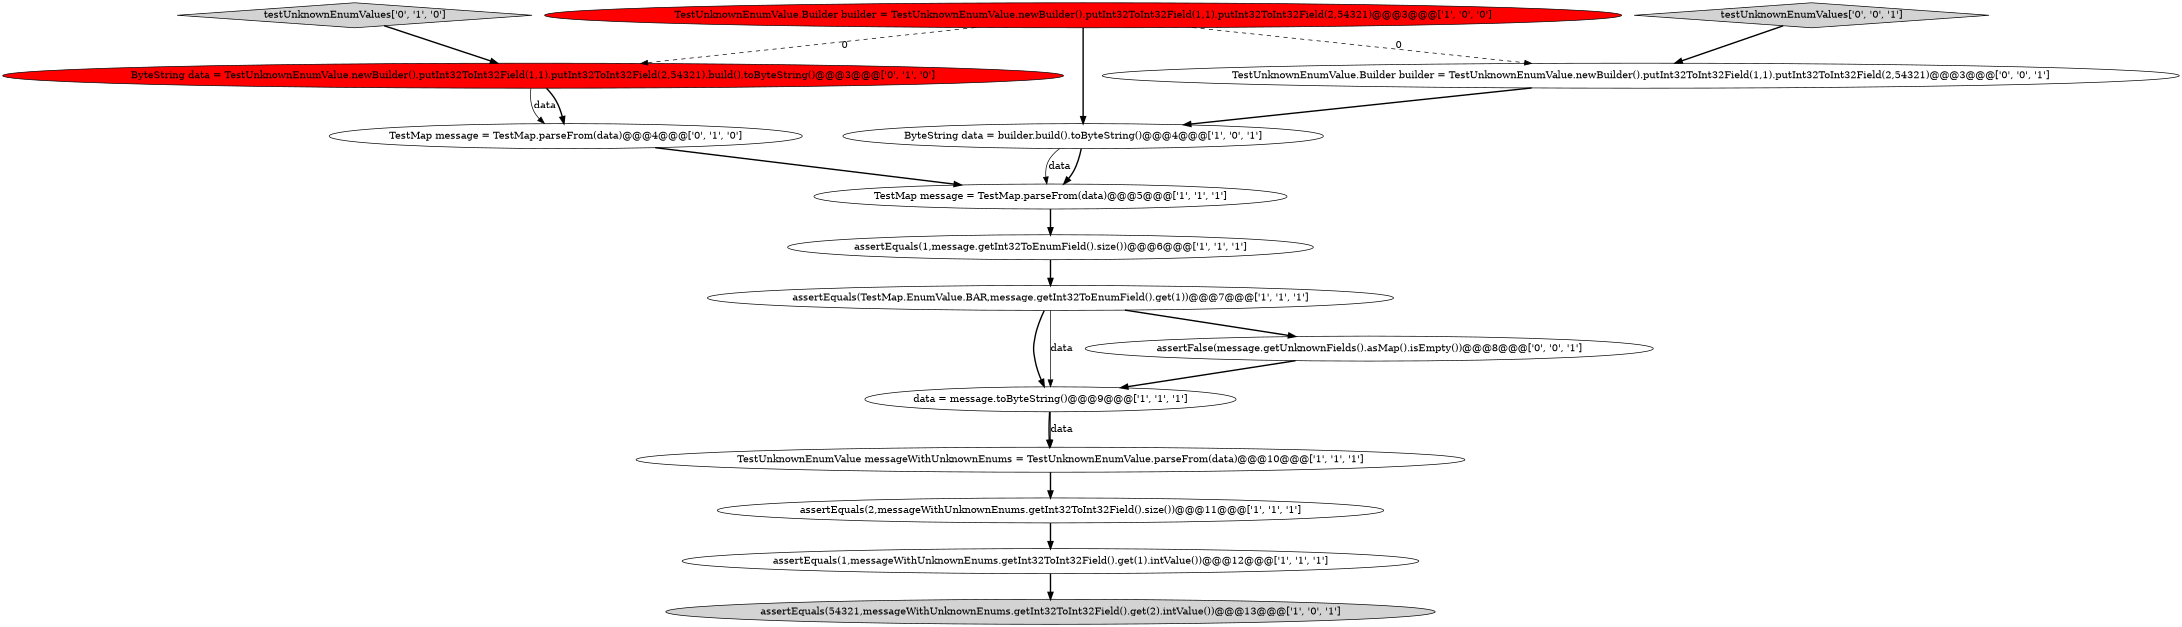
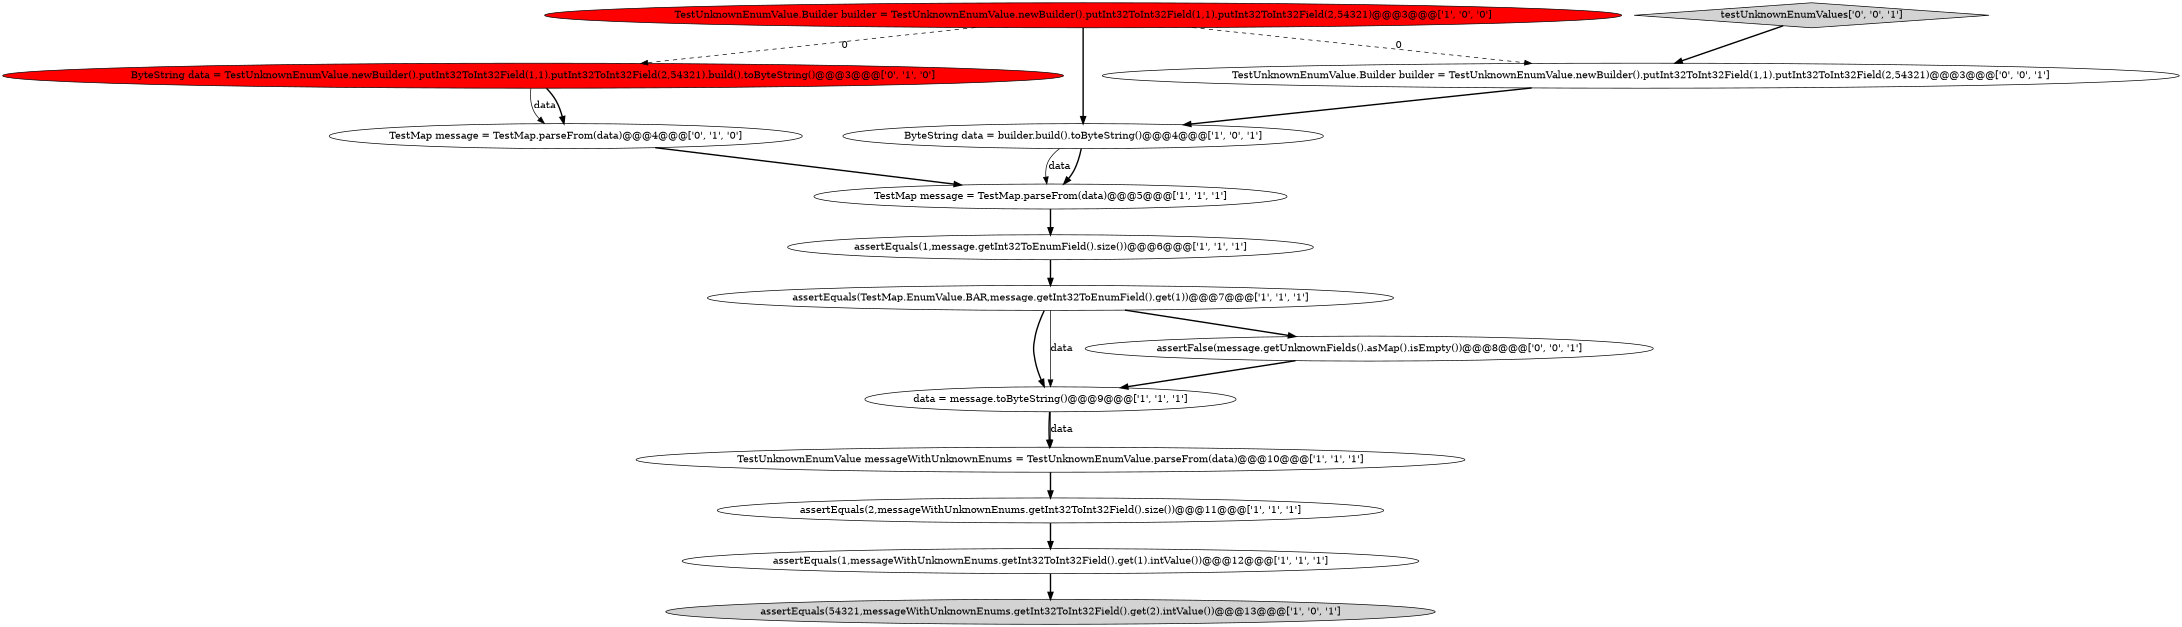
node "testUnknownEnumValues['0', '1', '0']": removed
